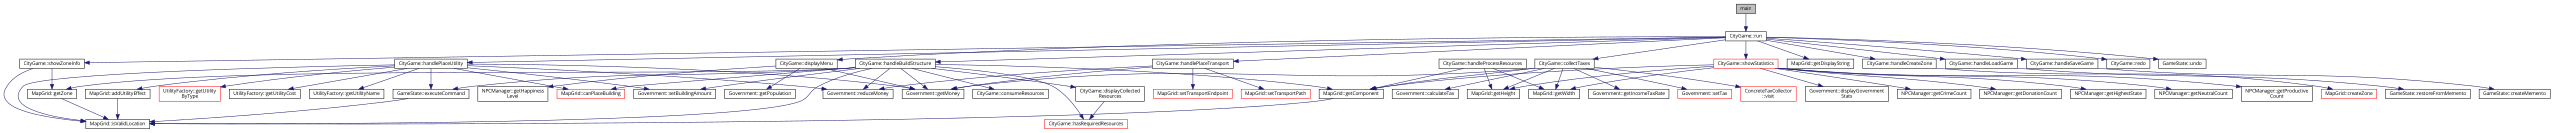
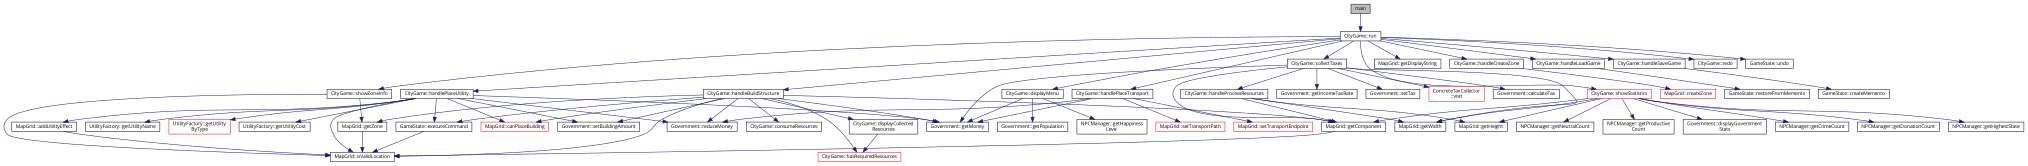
edge "CityGame::collectTaxes" -> "MapGrid::getHeight": now "CityGame::collectTaxes" -> "CityGame::handleProcessResources"
node "Government::setTax": color red -> black
